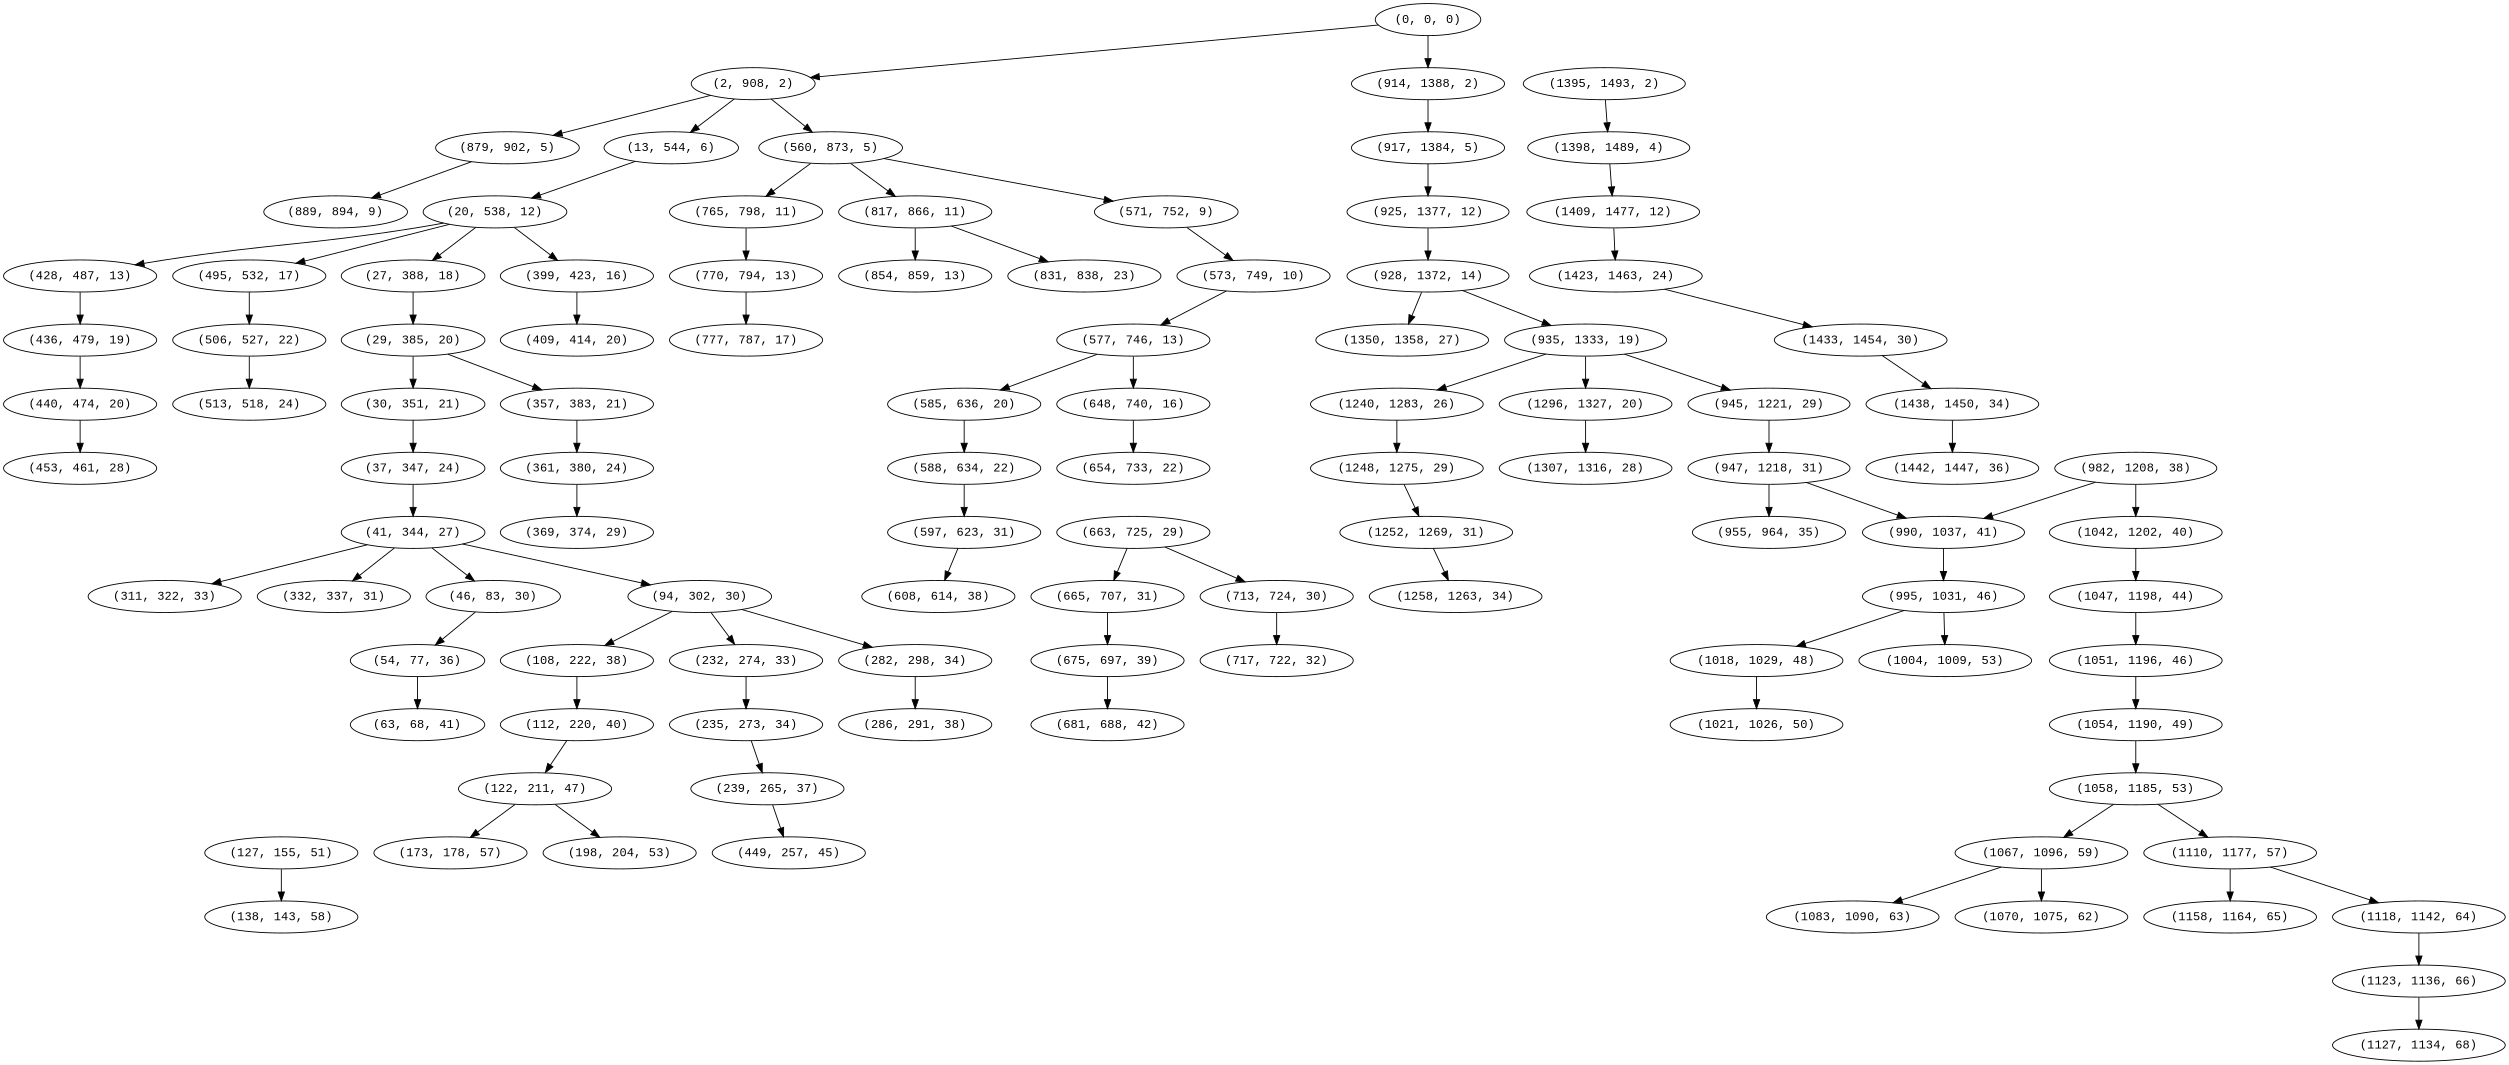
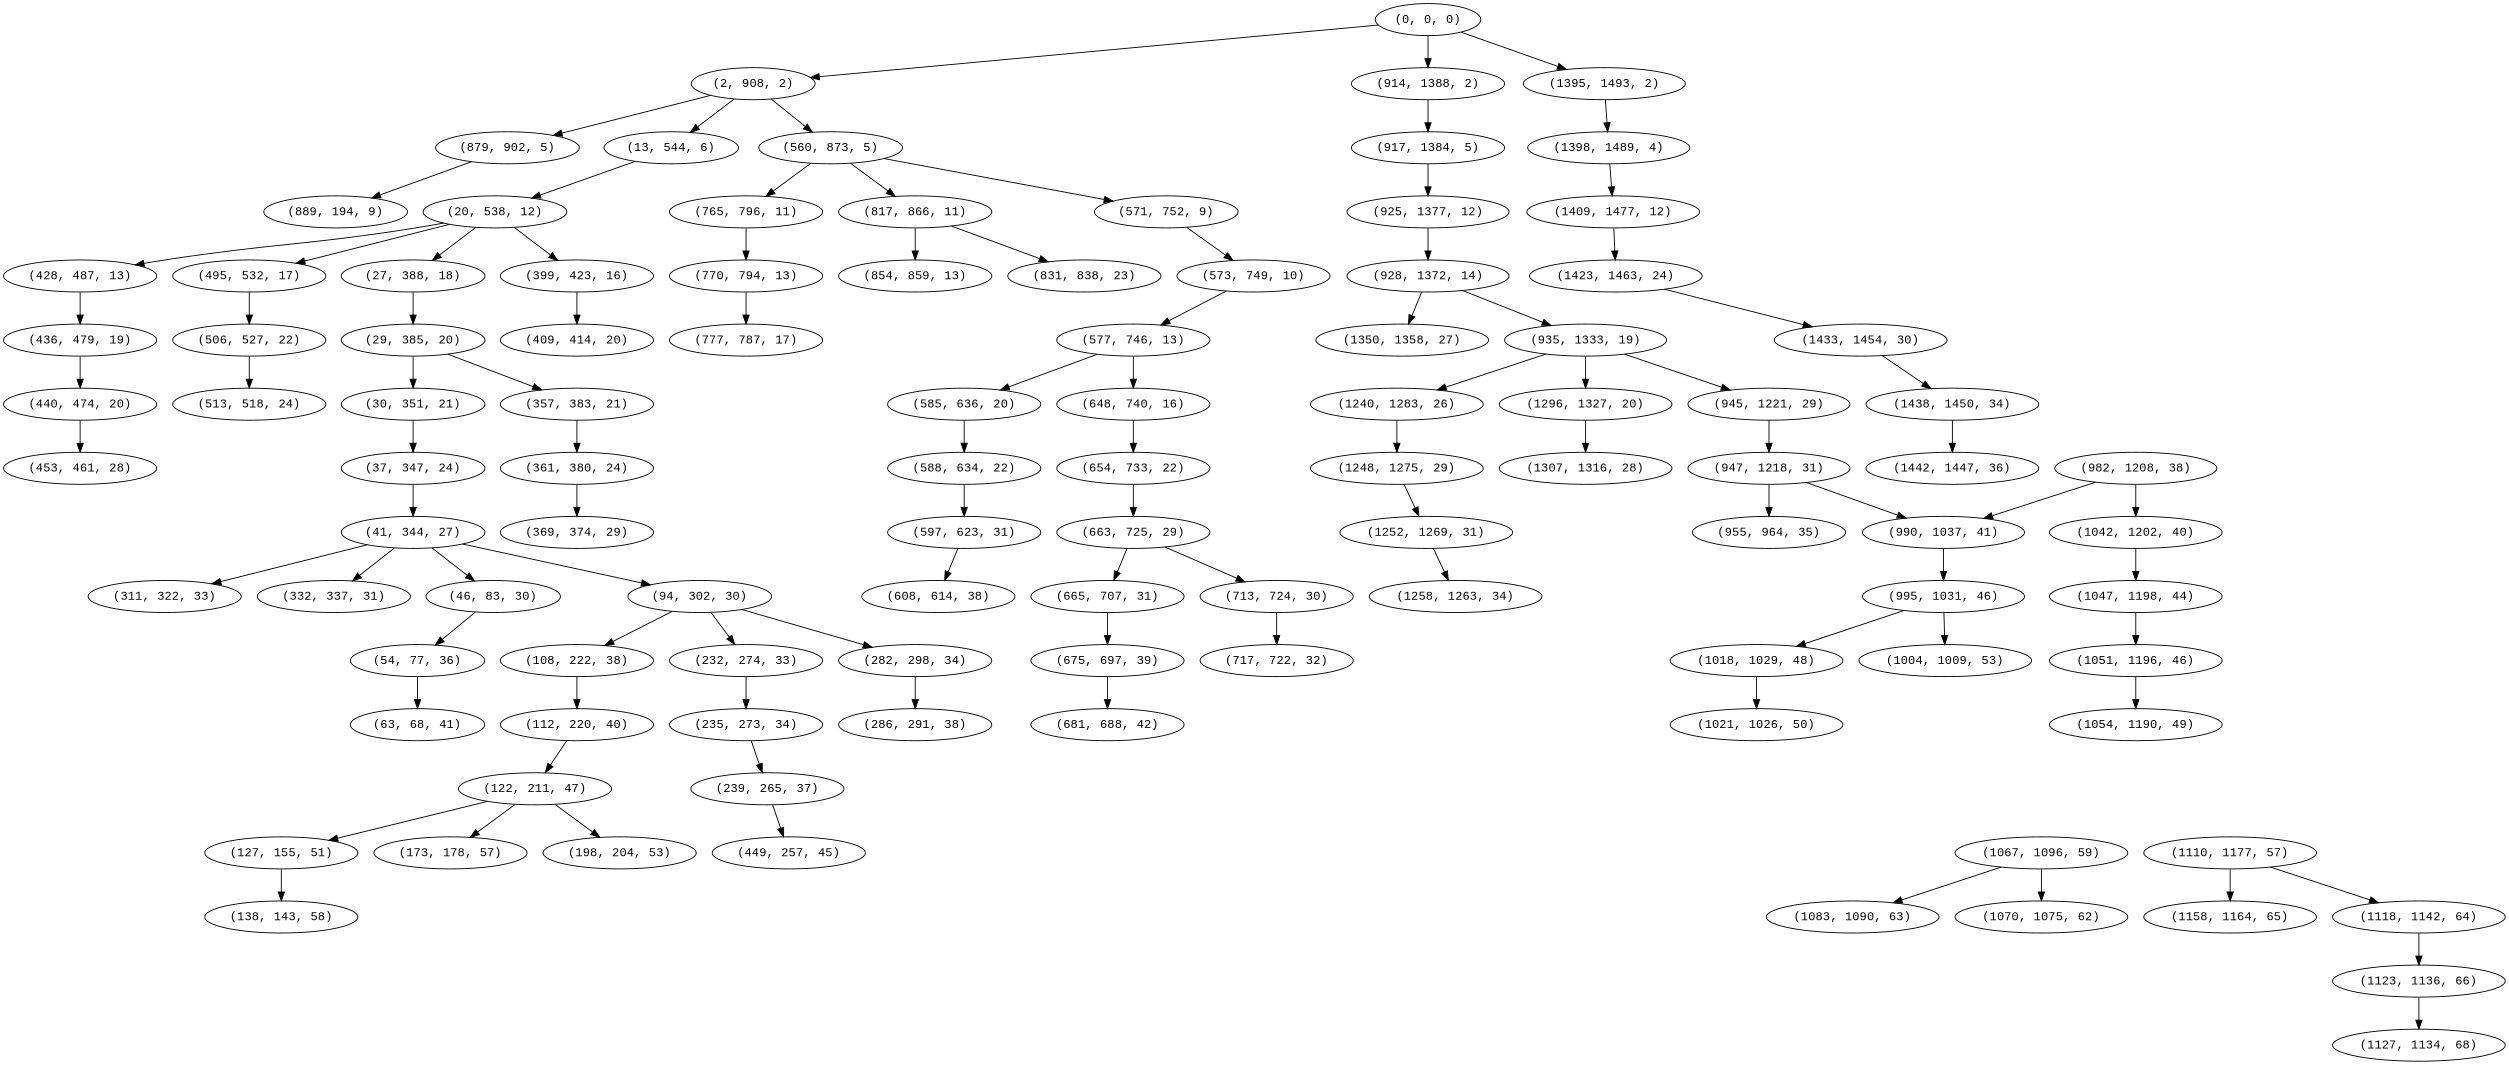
edge "(0, 0, 0)" -> "(1395, 1493, 2)": added
node "(889, 894, 9)": label "(889, 894, 9)" -> "(889, 194, 9)"
node "(765, 798, 11)": label "(765, 798, 11)" -> "(765, 796, 11)"
edge "(654, 733, 22)" -> "(663, 725, 29)": added
node "(1058, 1185, 53)": removed
edge "(122, 211, 47)" -> "(127, 155, 51)": added
